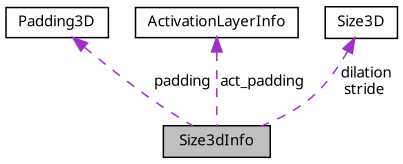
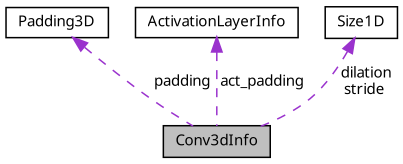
node "Size3D": label "Size3D" -> "Size1D"
node "Size3dInfo": label "Size3dInfo" -> "Conv3dInfo"
